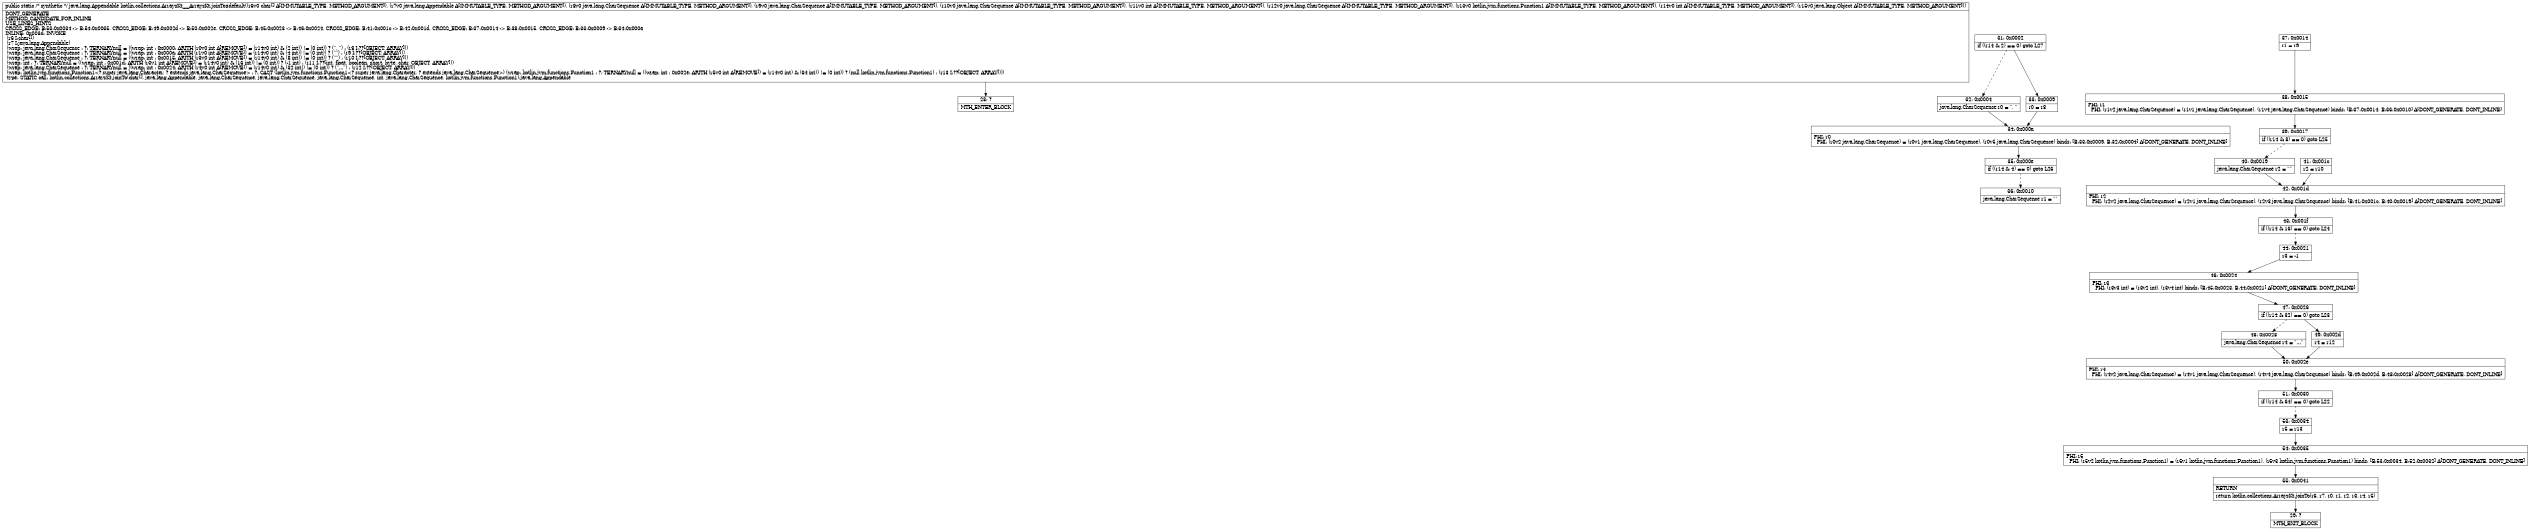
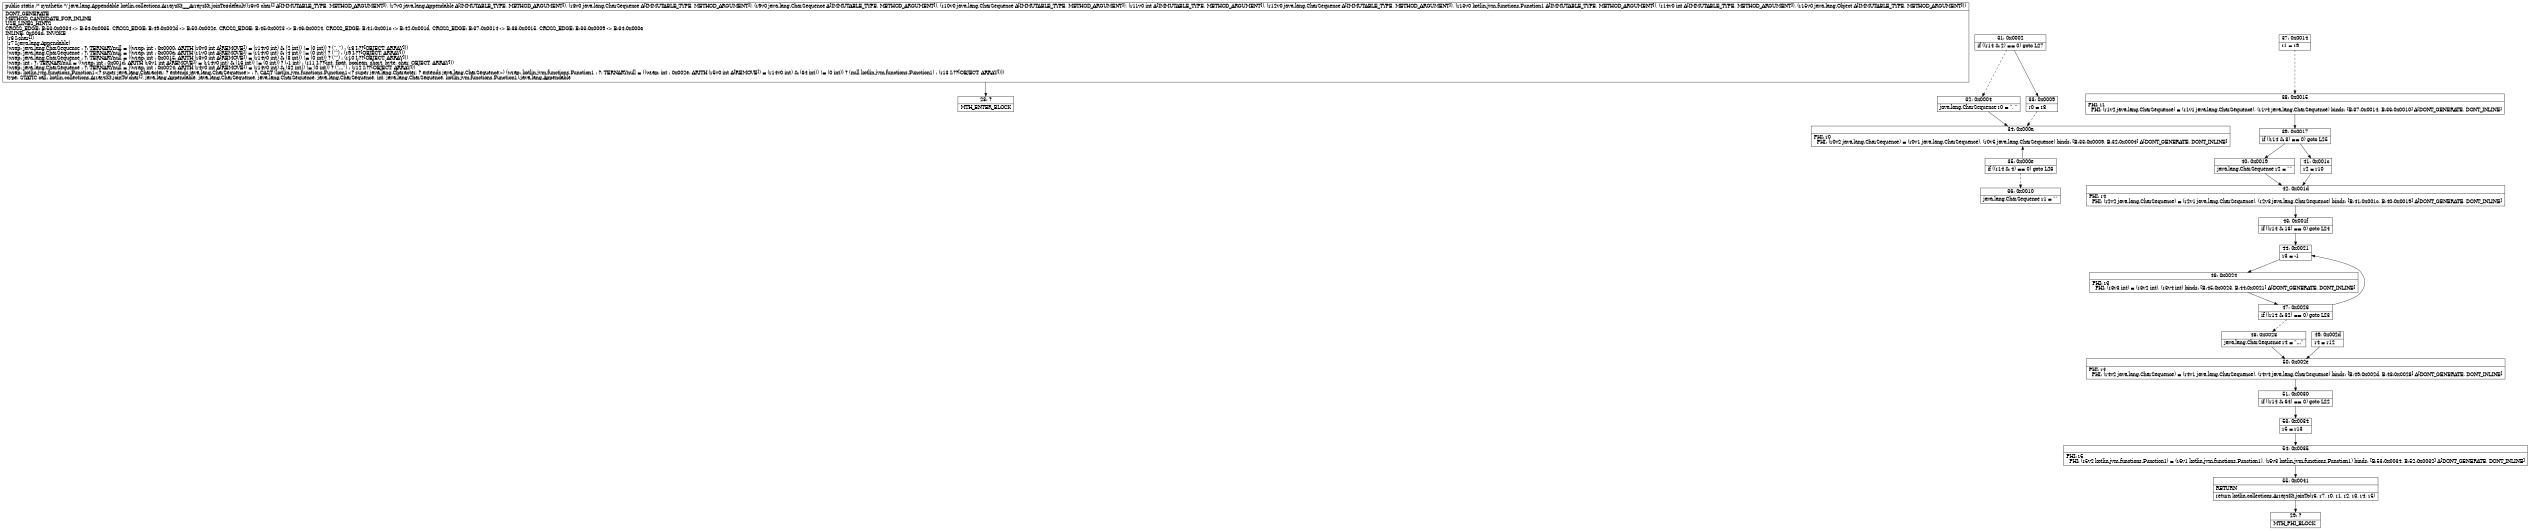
edge "37: 0x0014" -> "38: 0x0015": style solid -> dashed
edge "33: 0x0009" -> "34: 0x000a": style solid -> dashed
edge "39: 0x0017" -> "40: 0x0019": style dashed -> solid
edge "39: 0x0017" -> "41: 0x001c": added
edge "34: 0x000a" -> "35: 0x000e": reversed
node "42: 0x001d": text "PHI: r2" -> "PHI: r4"
edge "43: 0x001f" -> "44: 0x0021": style dashed -> solid
edge "47: 0x0026" -> "49: 0x002d": now "47: 0x0026" -> "44: 0x0021"
edge "51: 0x0030" -> "53: 0x0034": style dashed -> solid
node "29: ?": text "MTH_EXIT_BLOCK" -> "MTH_PHI_BLOCK"
